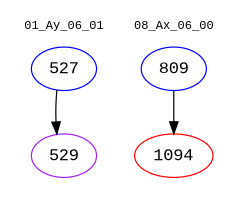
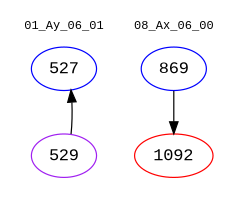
node "809": label "809" -> "869"
edge "527" -> "529": reversed
node "1094": label "1094" -> "1092"
